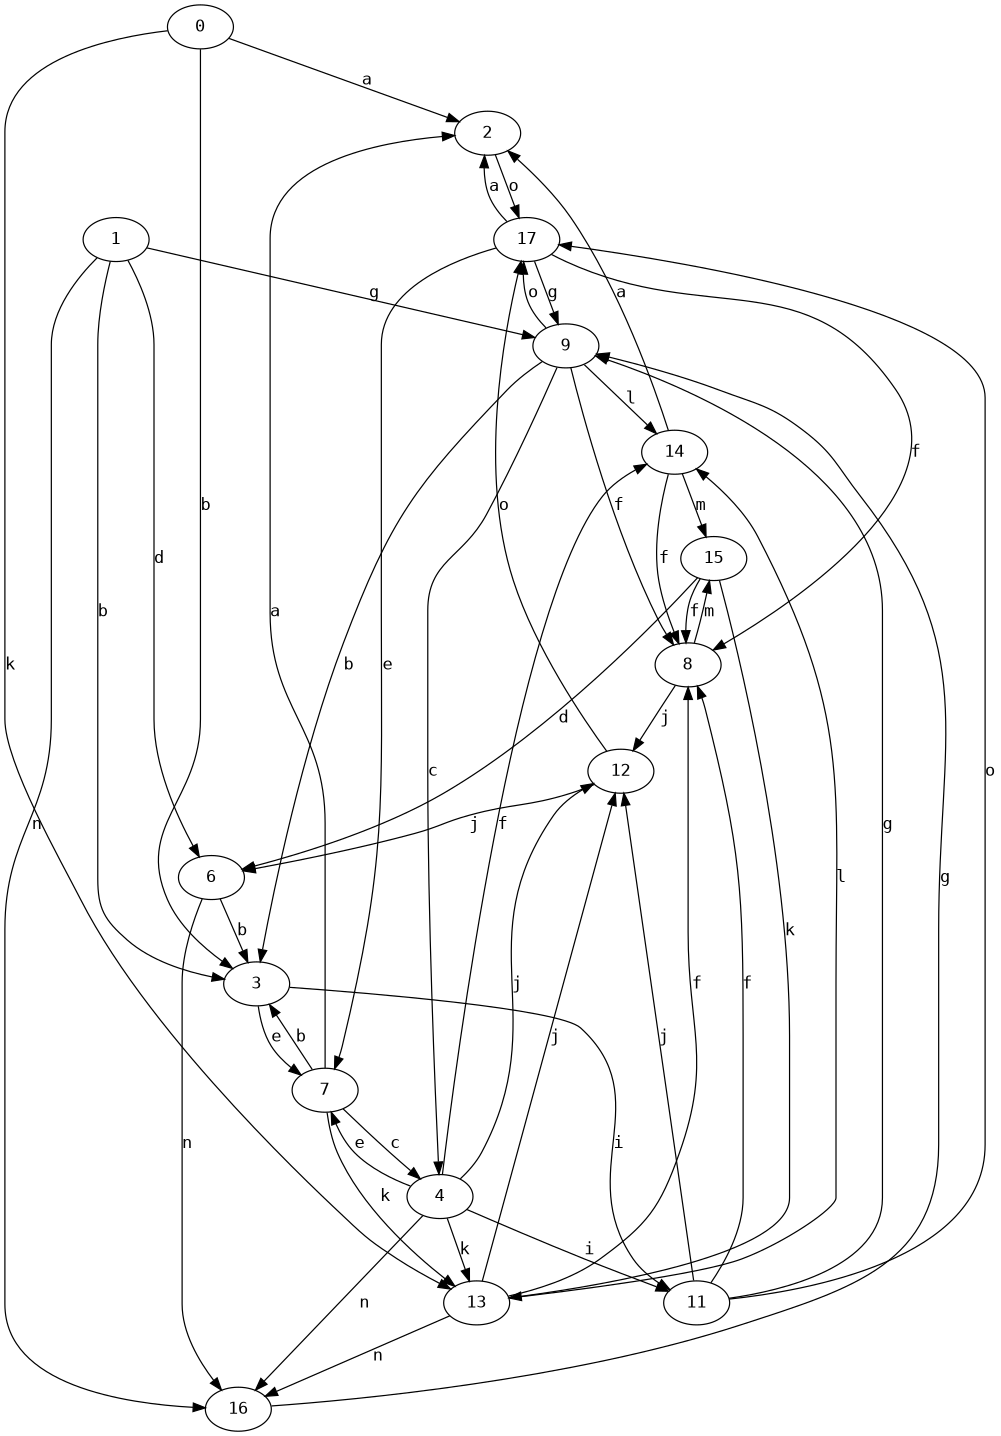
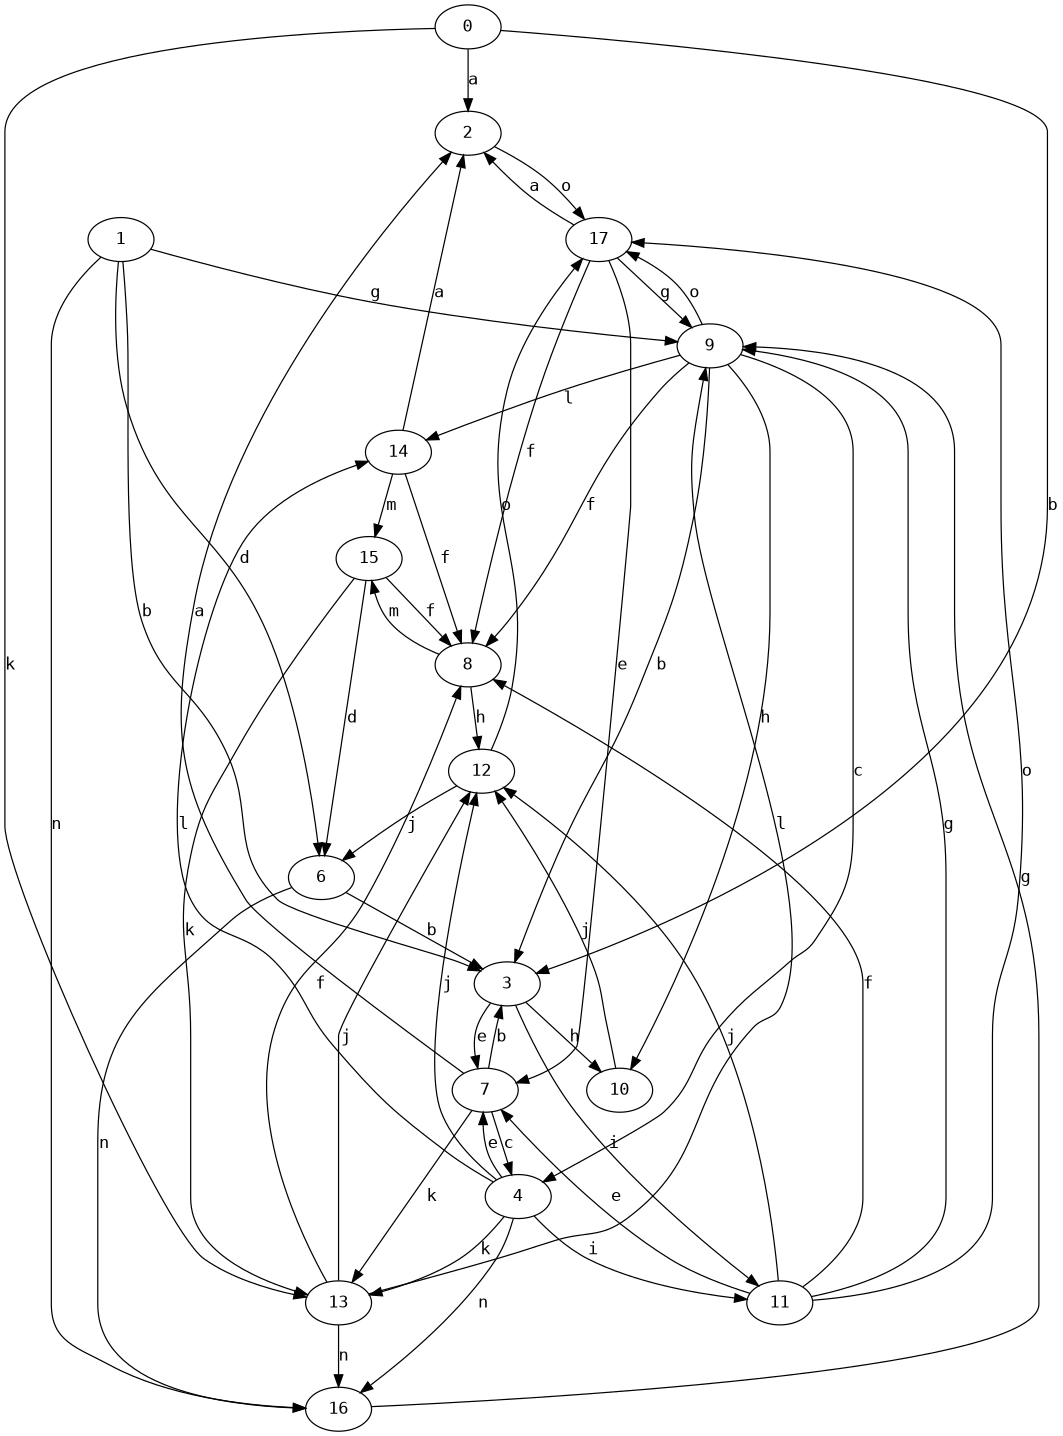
edge "8" -> "12": label "j" -> "h"
edge "4" -> "14": label "f" -> "l"
edge "13" -> "14": now "13" -> "9"
node "10": added
edge "11" -> "7": added, label "e"
